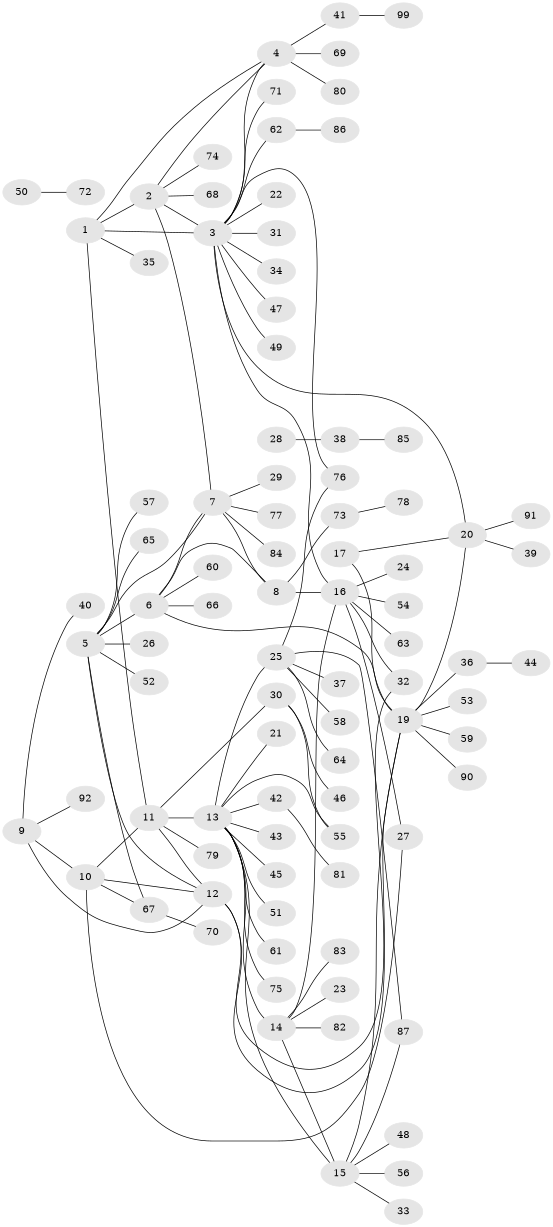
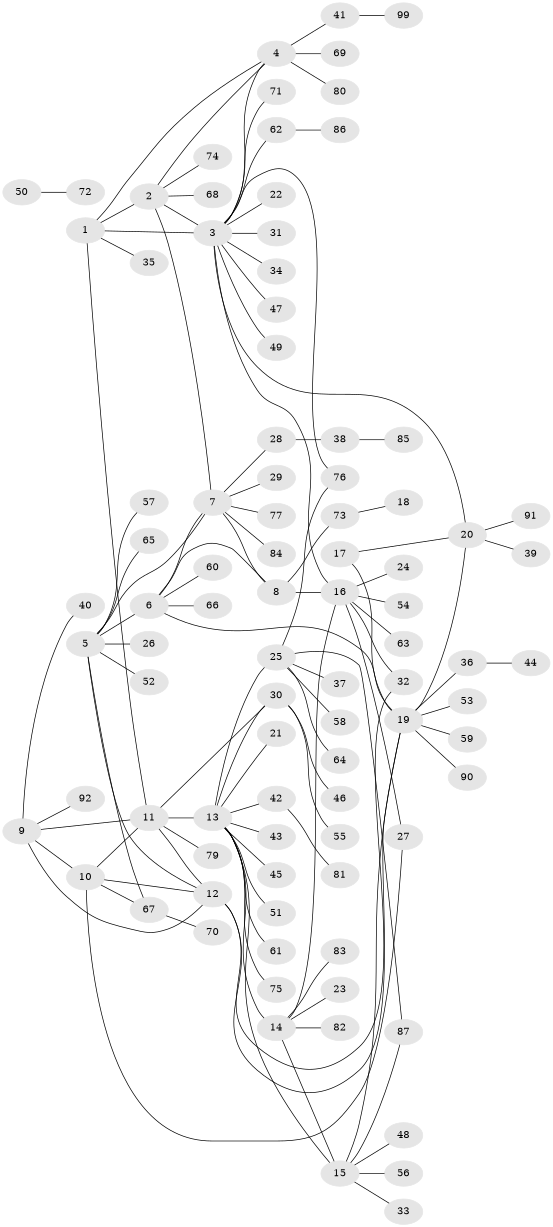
edge "28" -- "7": added
node "78": label "78" -> "18"
edge "13" -- "55": now "13" -- "30"
edge "11" -- "9": added
